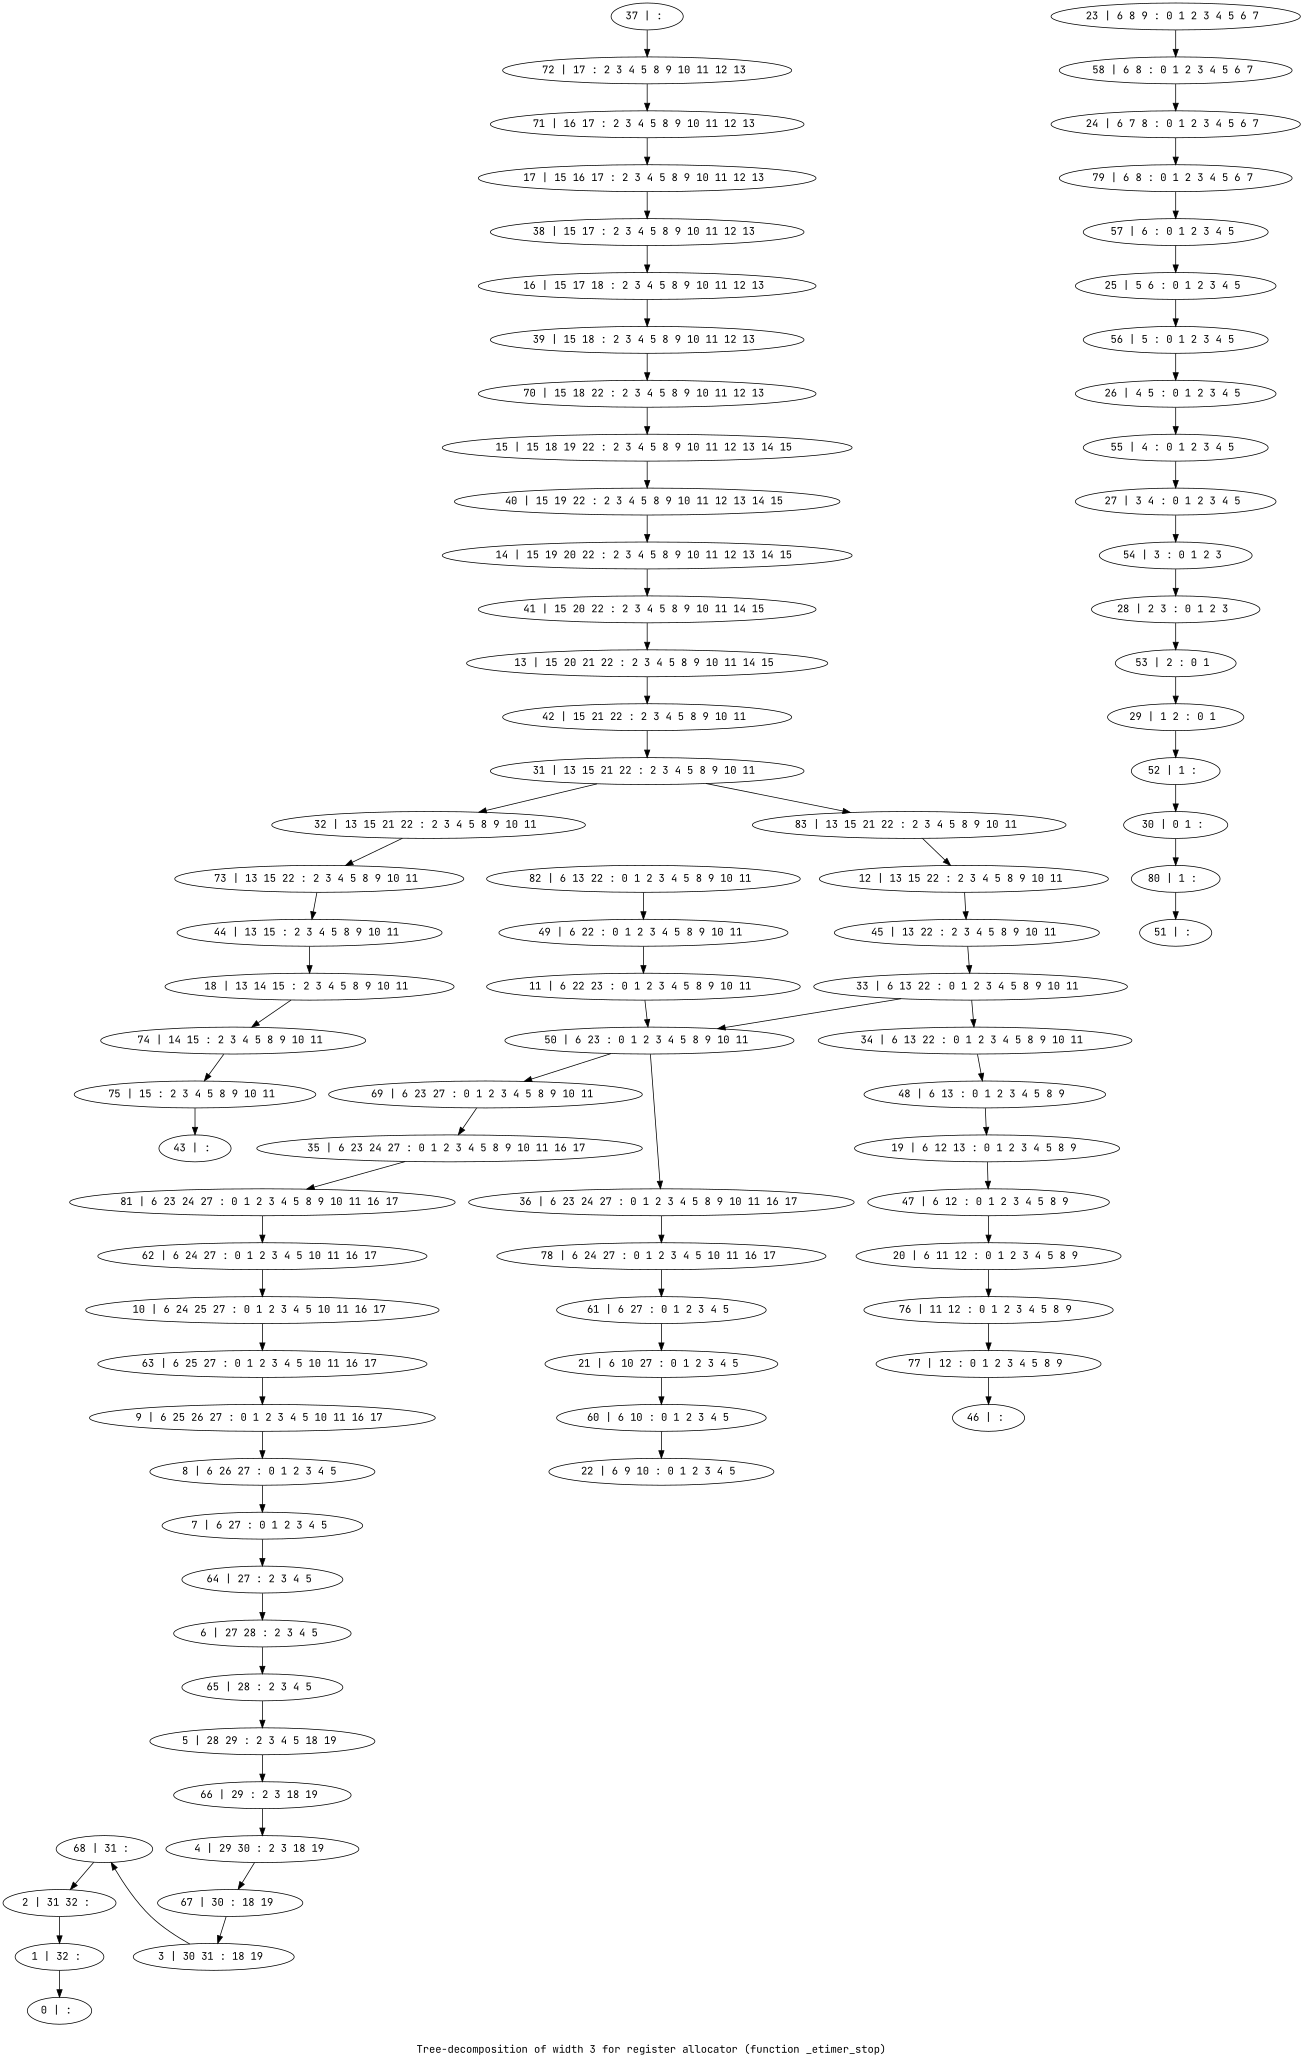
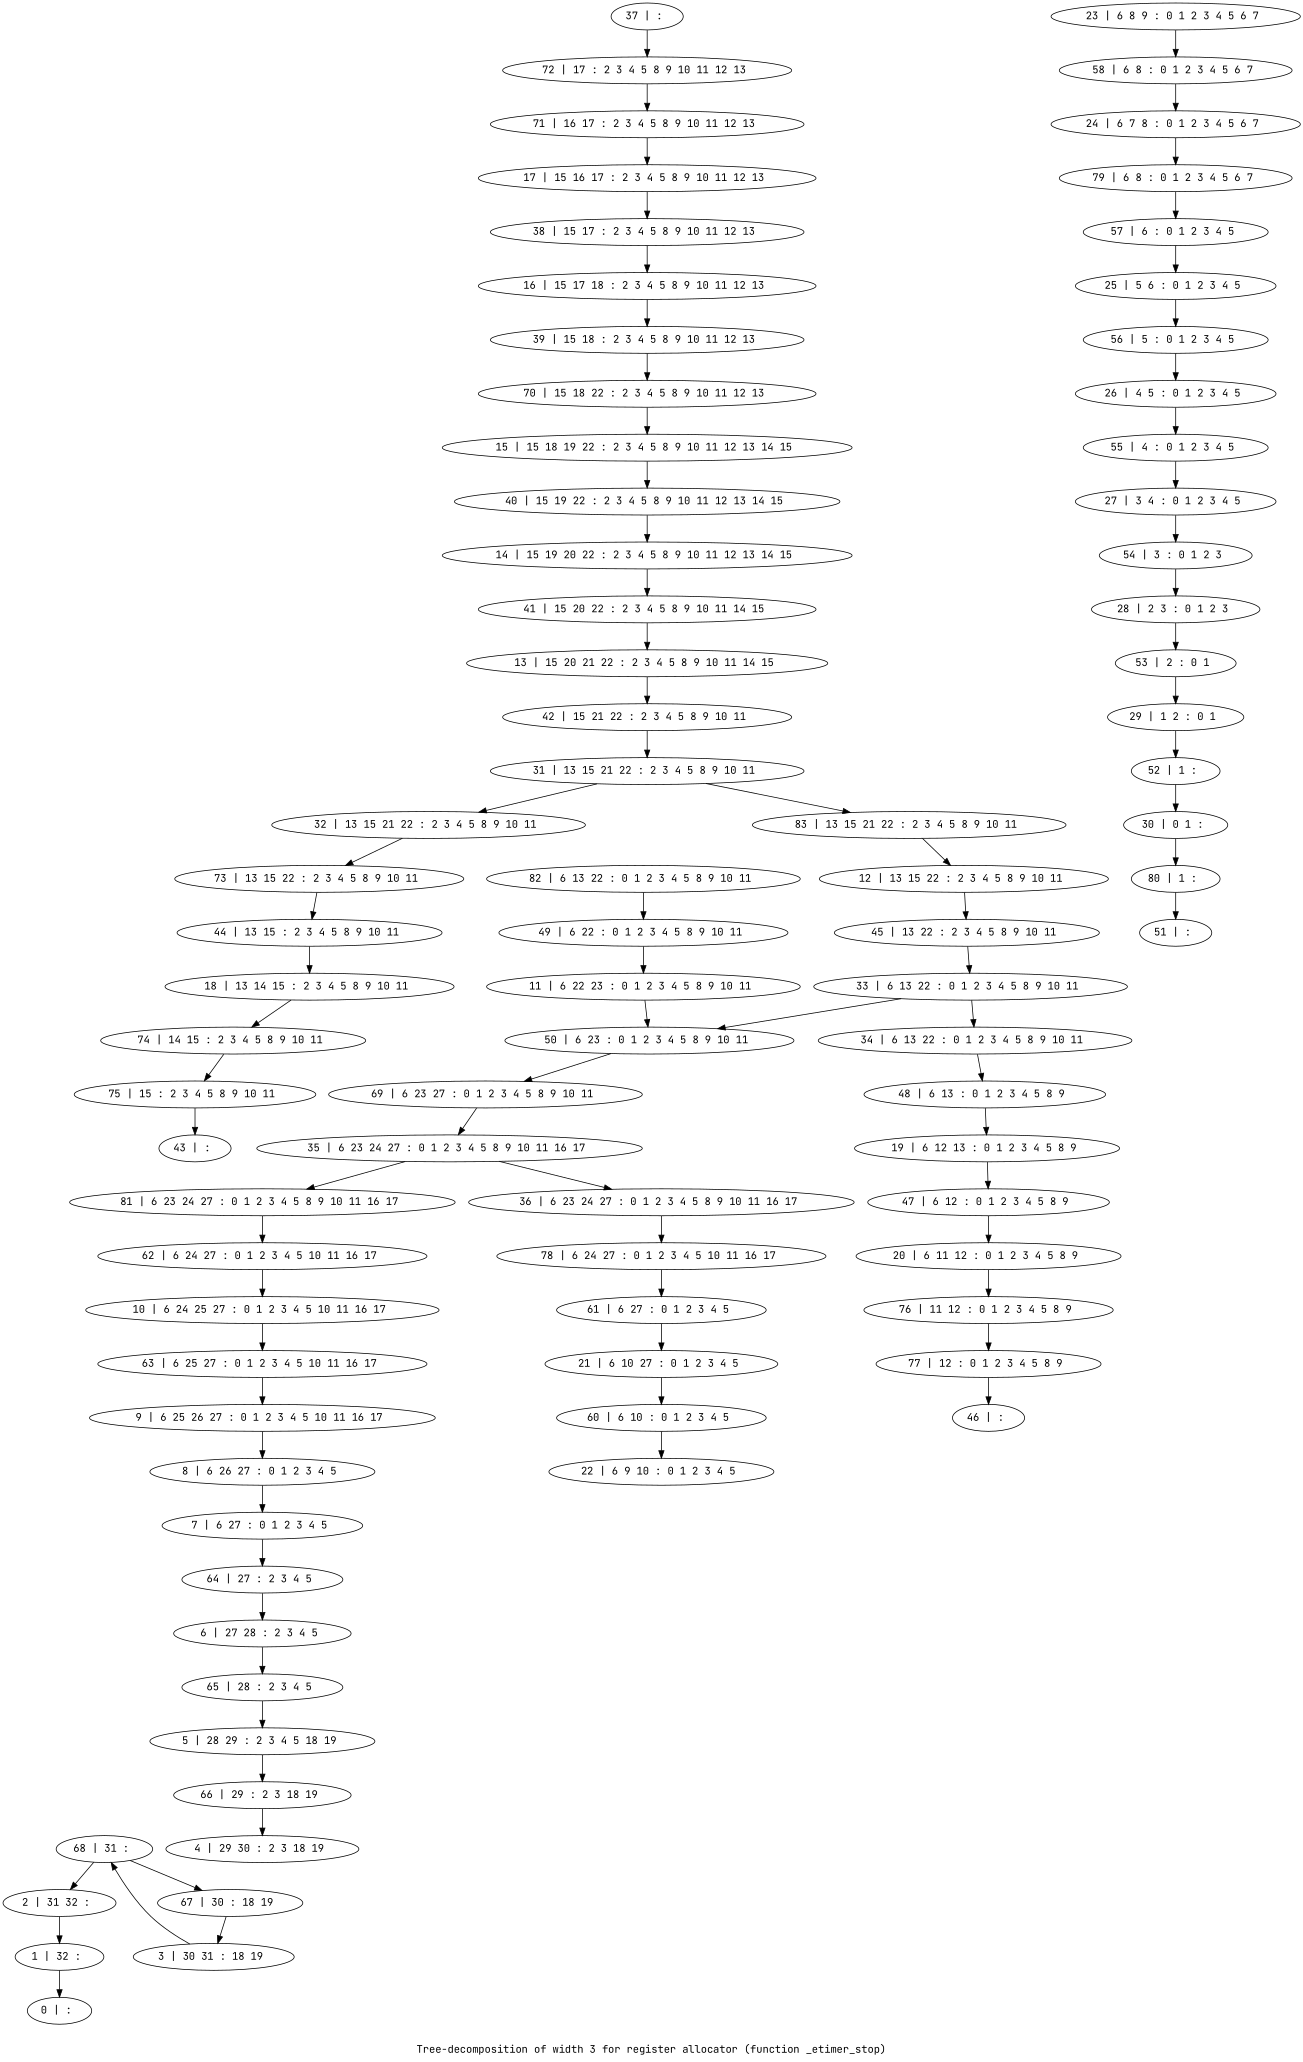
edge "50 | 6 23 : 0 1 2 3 4 5 8 9 10 11" -> "36 | 6 23 24 27 : 0 1 2 3 4 5 8 9 10 11 16 17": now "35 | 6 23 24 27 : 0 1 2 3 4 5 8 9 10 11 16 17" -> "36 | 6 23 24 27 : 0 1 2 3 4 5 8 9 10 11 16 17"
edge "4 | 29 30 : 2 3 18 19" -> "67 | 30 : 18 19": now "68 | 31 :" -> "67 | 30 : 18 19"
